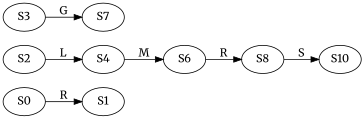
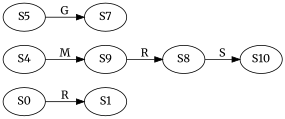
node "S3": label "S3" -> "S5"
node "S2": removed
node "S6": label "S6" -> "S9"
